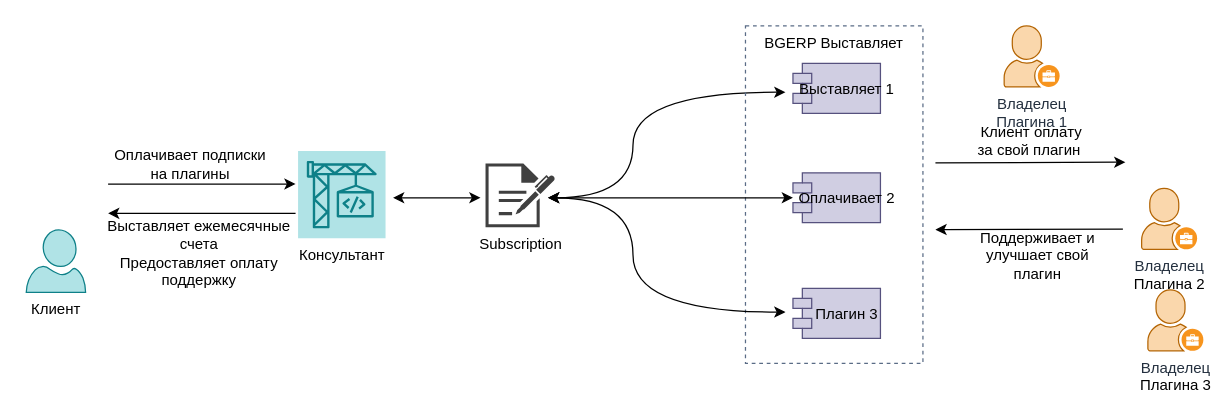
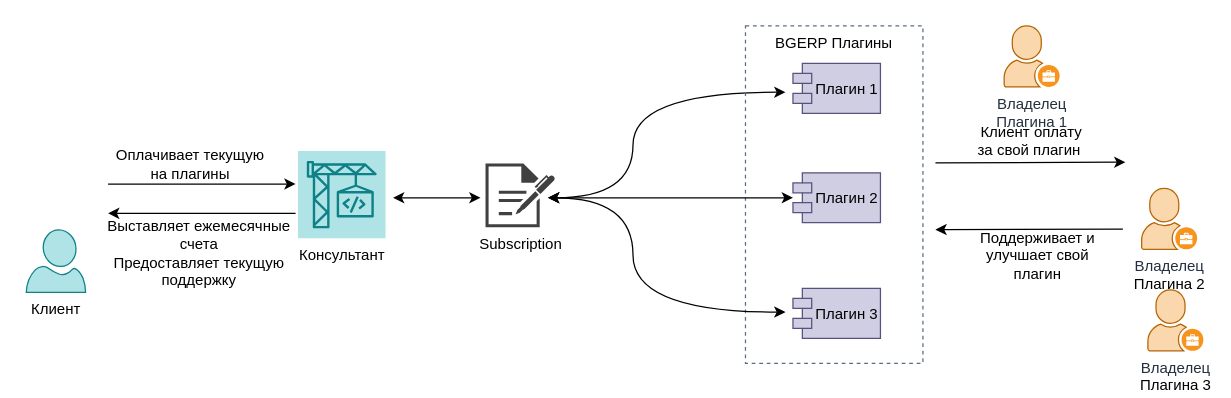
node "BGERP Выставляет": label "BGERP Выставляет" -> "BGERP Плагины"
node "Выставляет 1": label "Выставляет 1" -> "Плагин 1"
node "Оплачивает подписки на плагины": label "Оплачивает подписки на плагины" -> "Оплачивает текущую на плагины"
node "Оплачивает 2": label "Оплачивает 2" -> "Плагин 2"
node "Выставляет ежемесячные счета Предоставляет оплату поддержку": label "Выставляет ежемесячные счета Предоставляет оплату поддержку" -> "Выставляет ежемесячные счета Предоставляет текущую поддержку"
